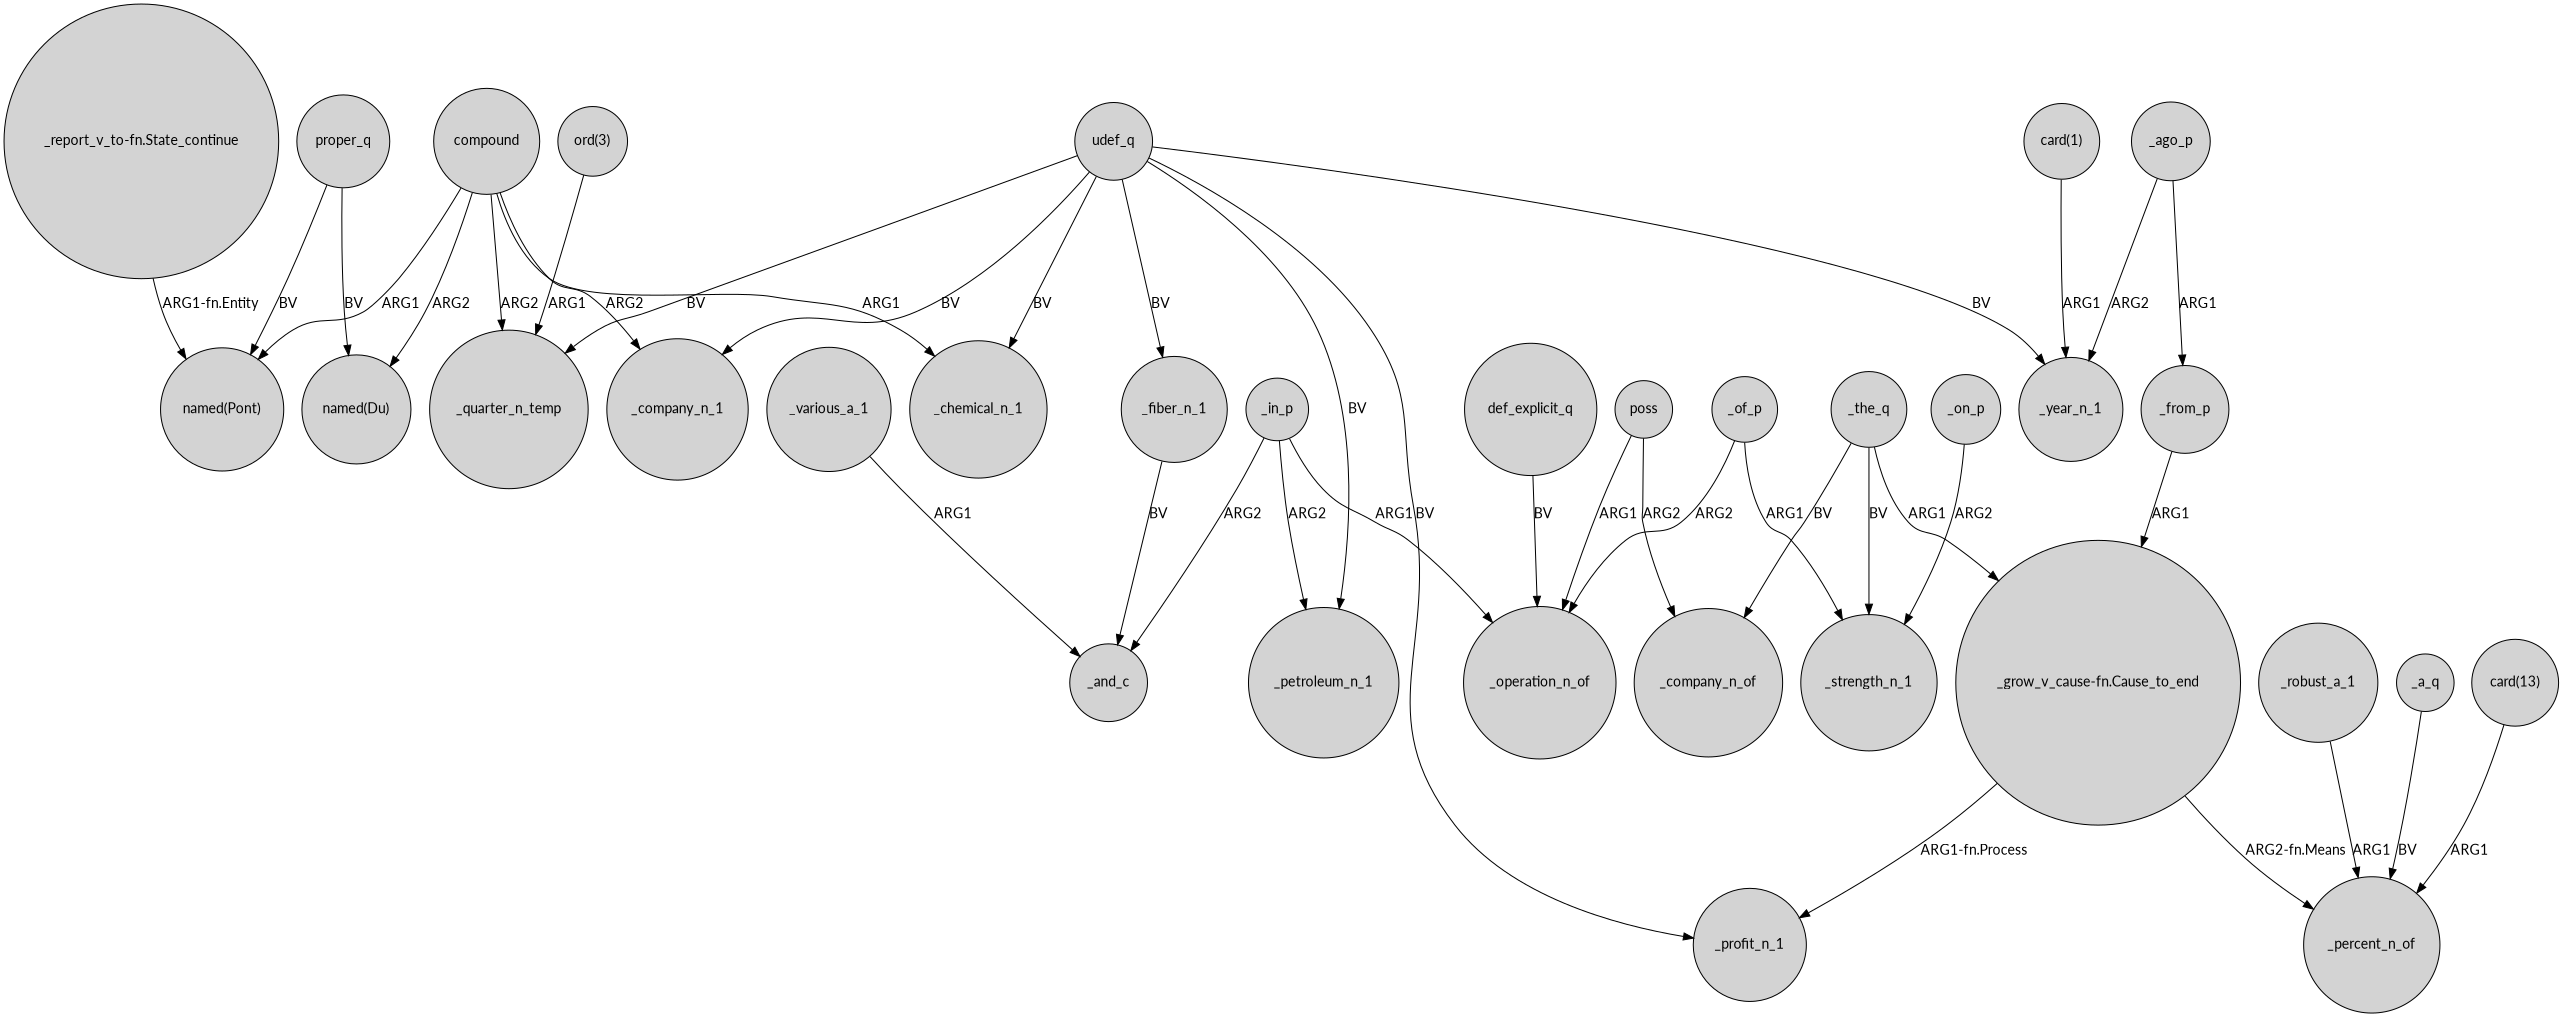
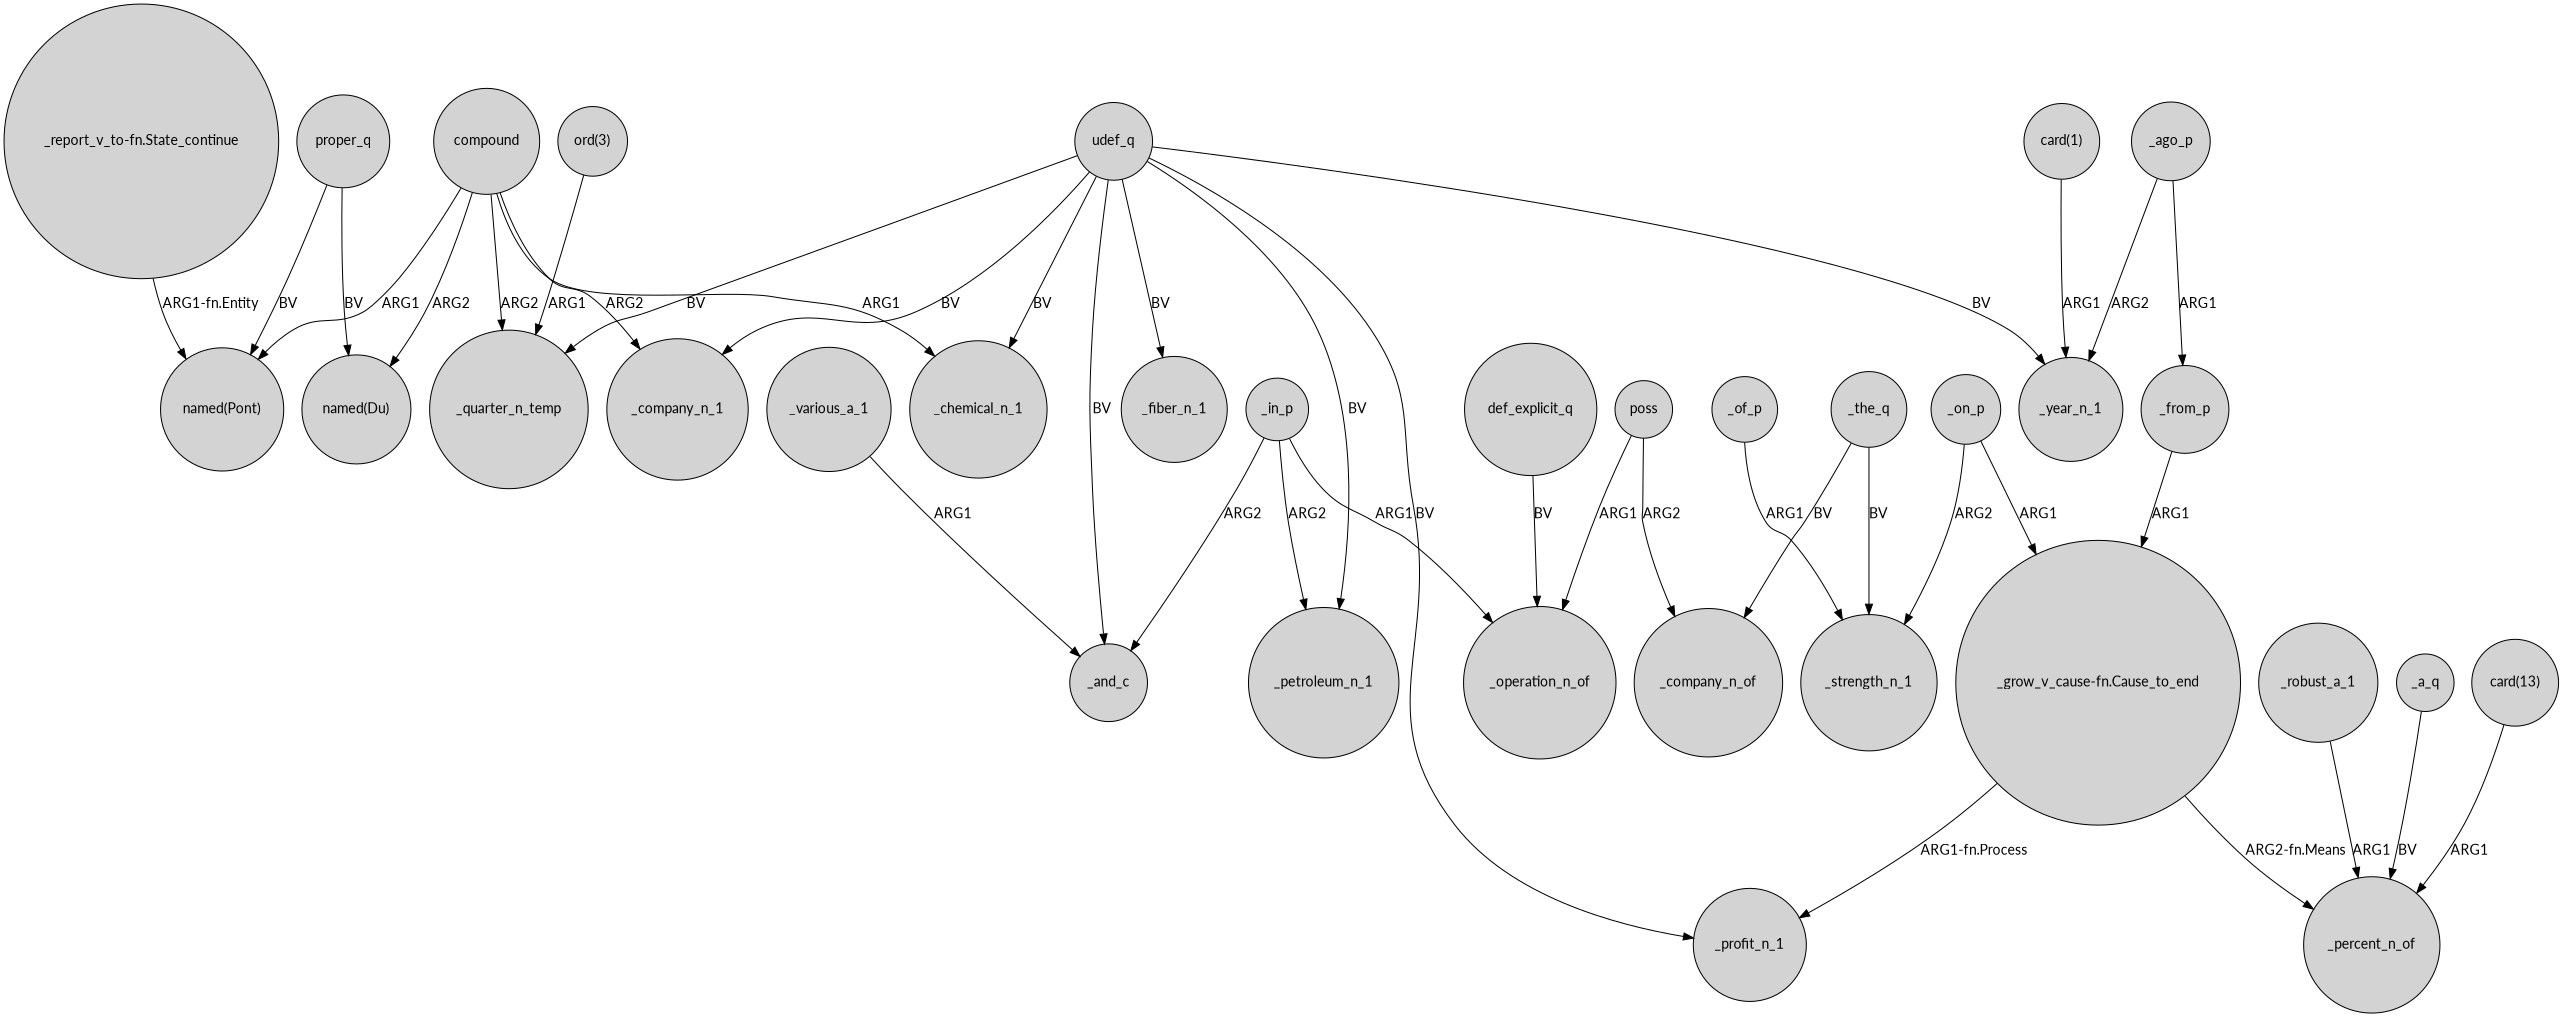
edge "_the_q" -> "_grow_v_cause-fn.Cause_to_end": now "_on_p" -> "_grow_v_cause-fn.Cause_to_end"
edge "_of_p" -> "_operation_n_of": removed, label "ARG2"
edge "_fiber_n_1" -> "_and_c": now "udef_q" -> "_and_c"
